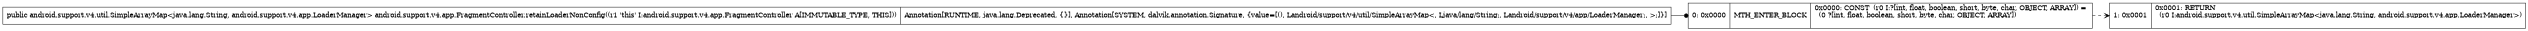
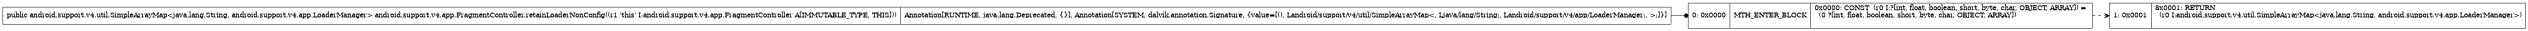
node "1: 0x0001": text "0x0001: RETURN" -> "8x0001: RETURN"
